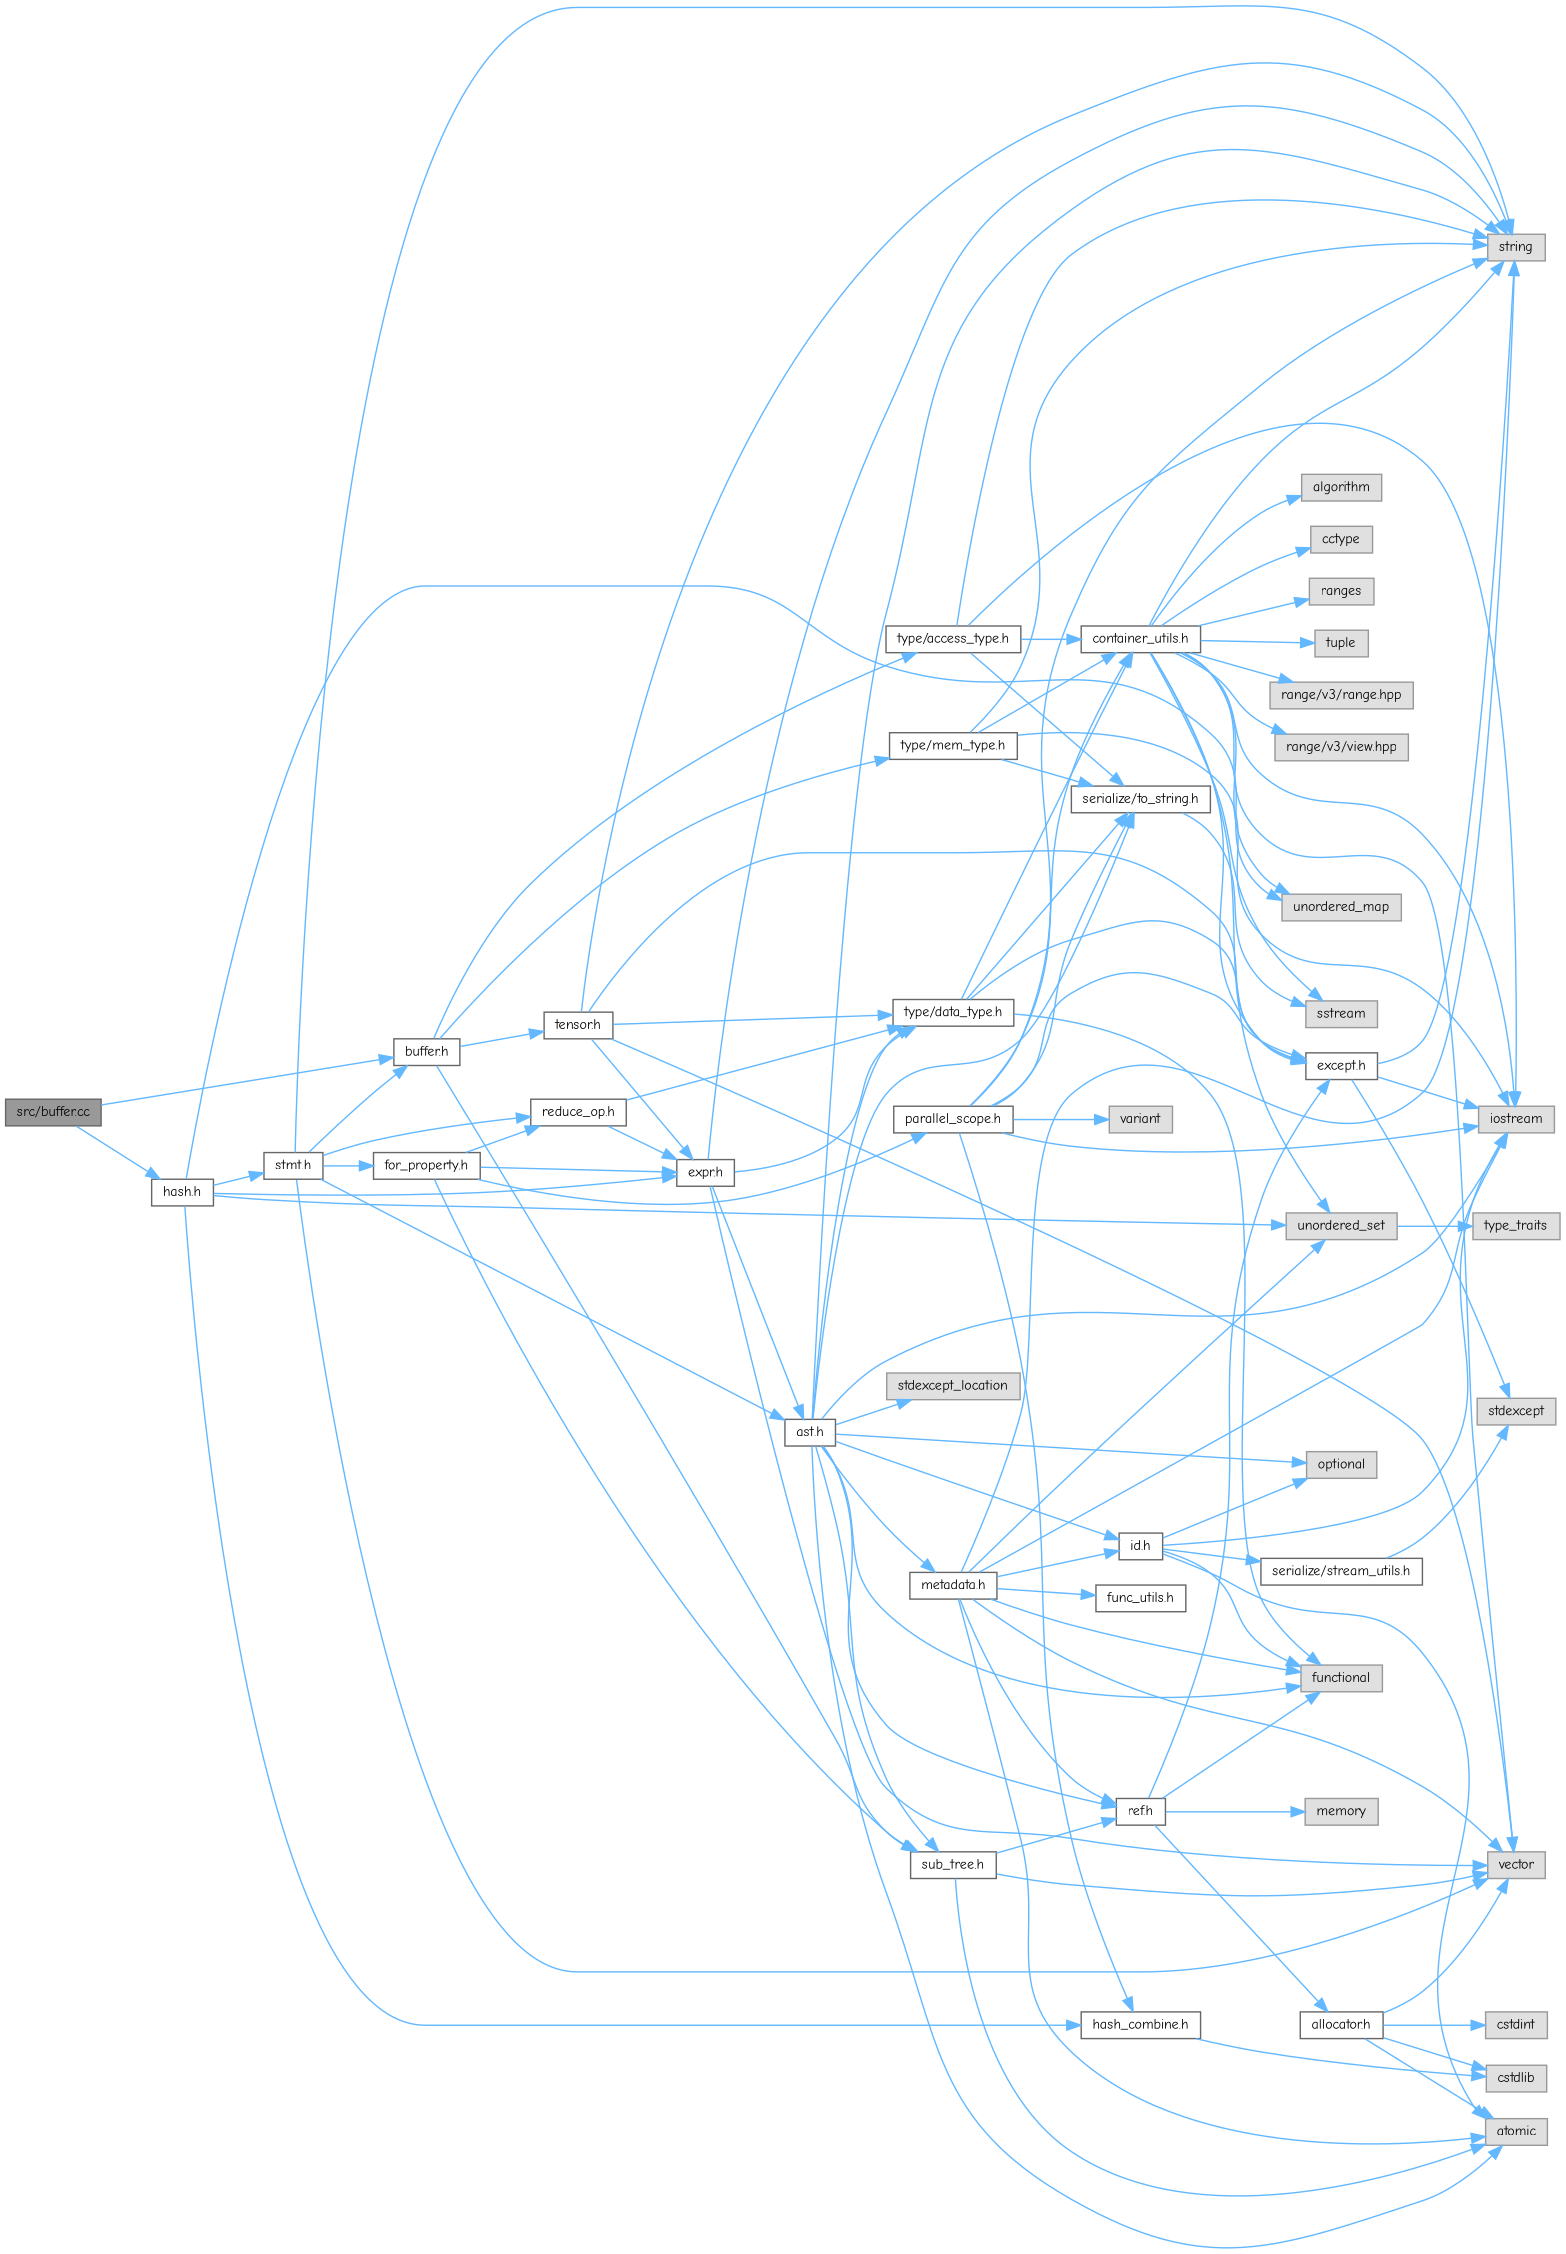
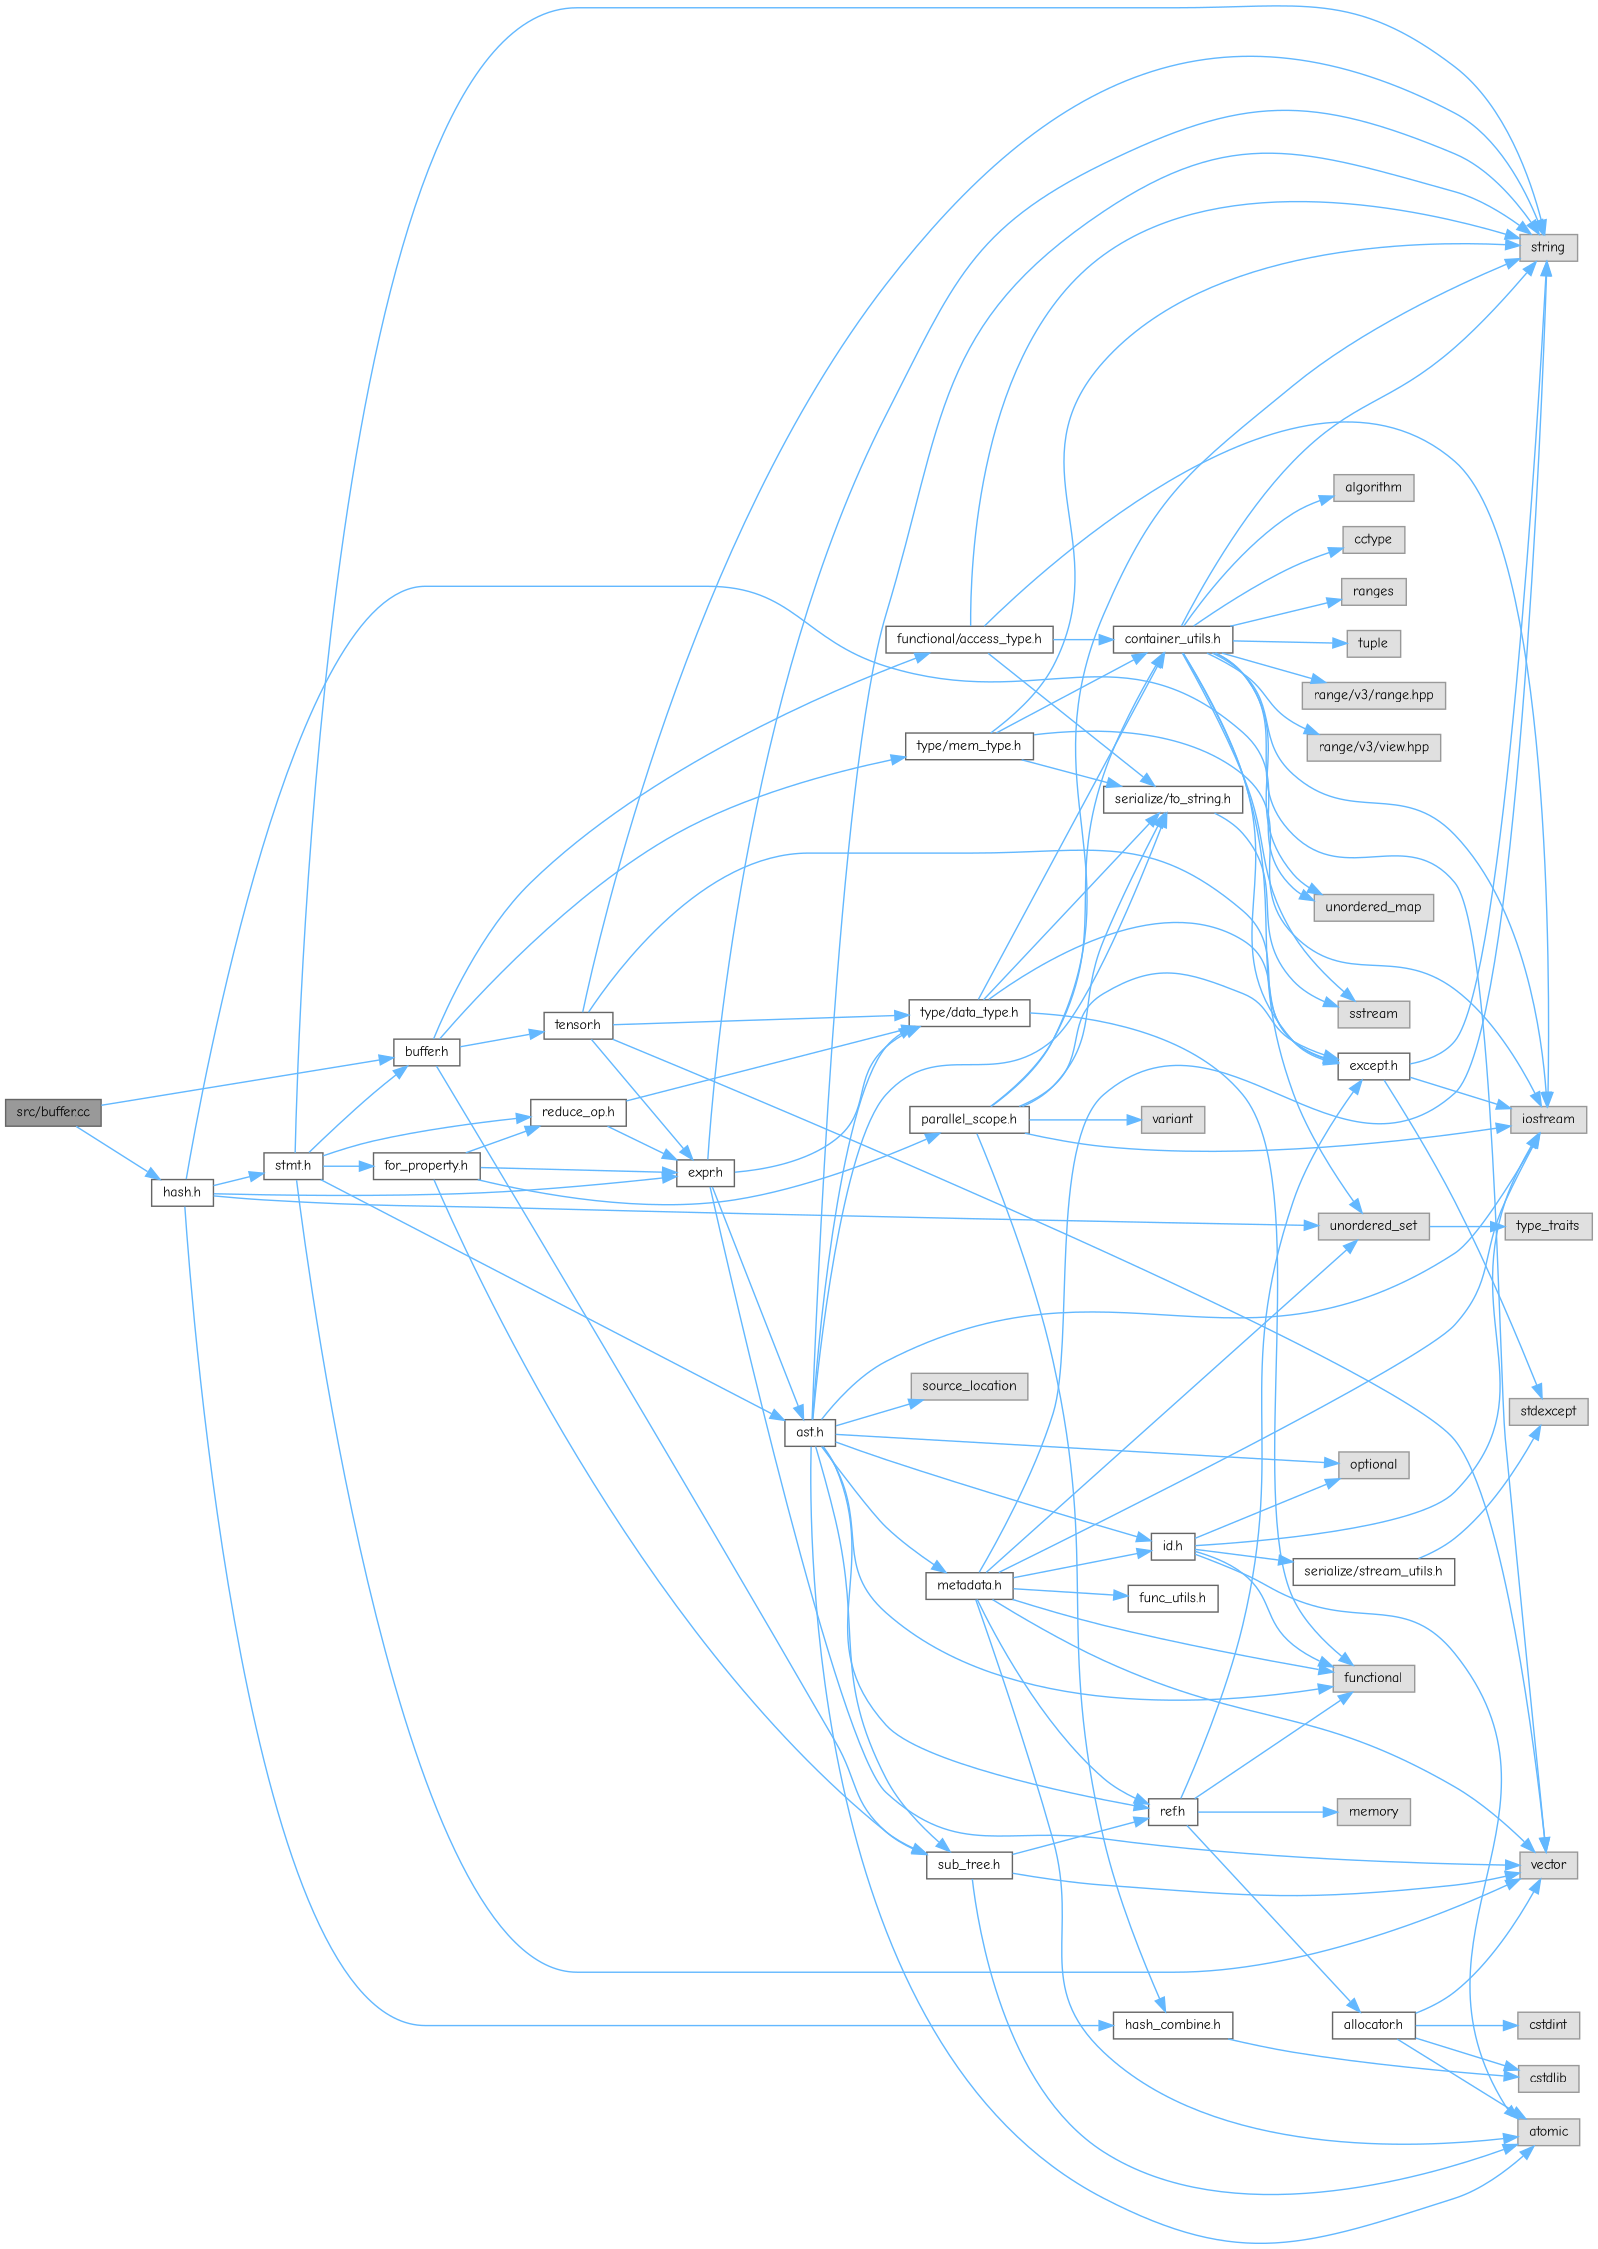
node "type/access_type.h": label "type/access_type.h" -> "functional/access_type.h"
node "stdexcept_location": label "stdexcept_location" -> "source_location"
